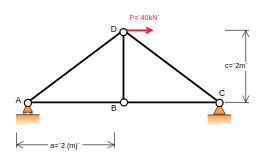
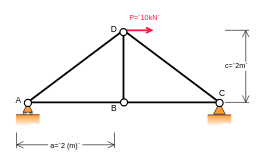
node "P=`40kN`": label "P=`40kN`" -> "P=`10kN`"
